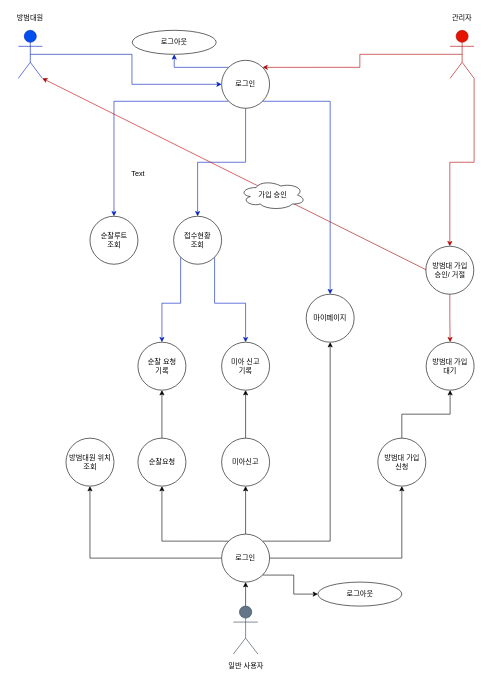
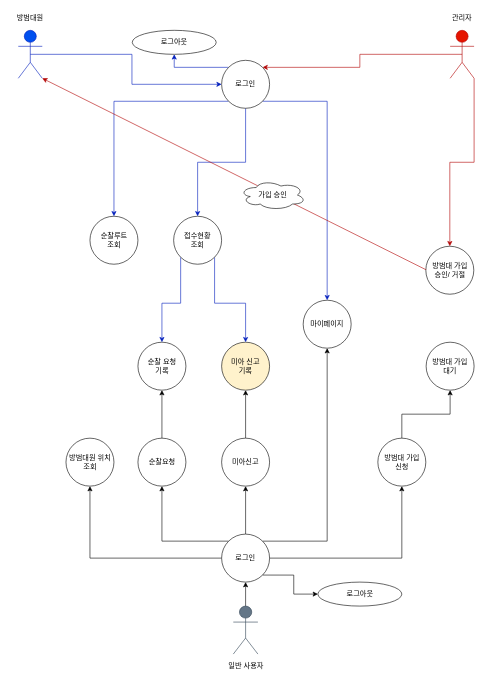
node "Text": removed
node "마이페이지": moved (330, 318) -> (327, 324)
edge "방범대 가입 승인/ 거절" -> "방범대 가입 대기": removed
node "미아 신고 기록": fillcolor #ffffff -> #fff2cc
